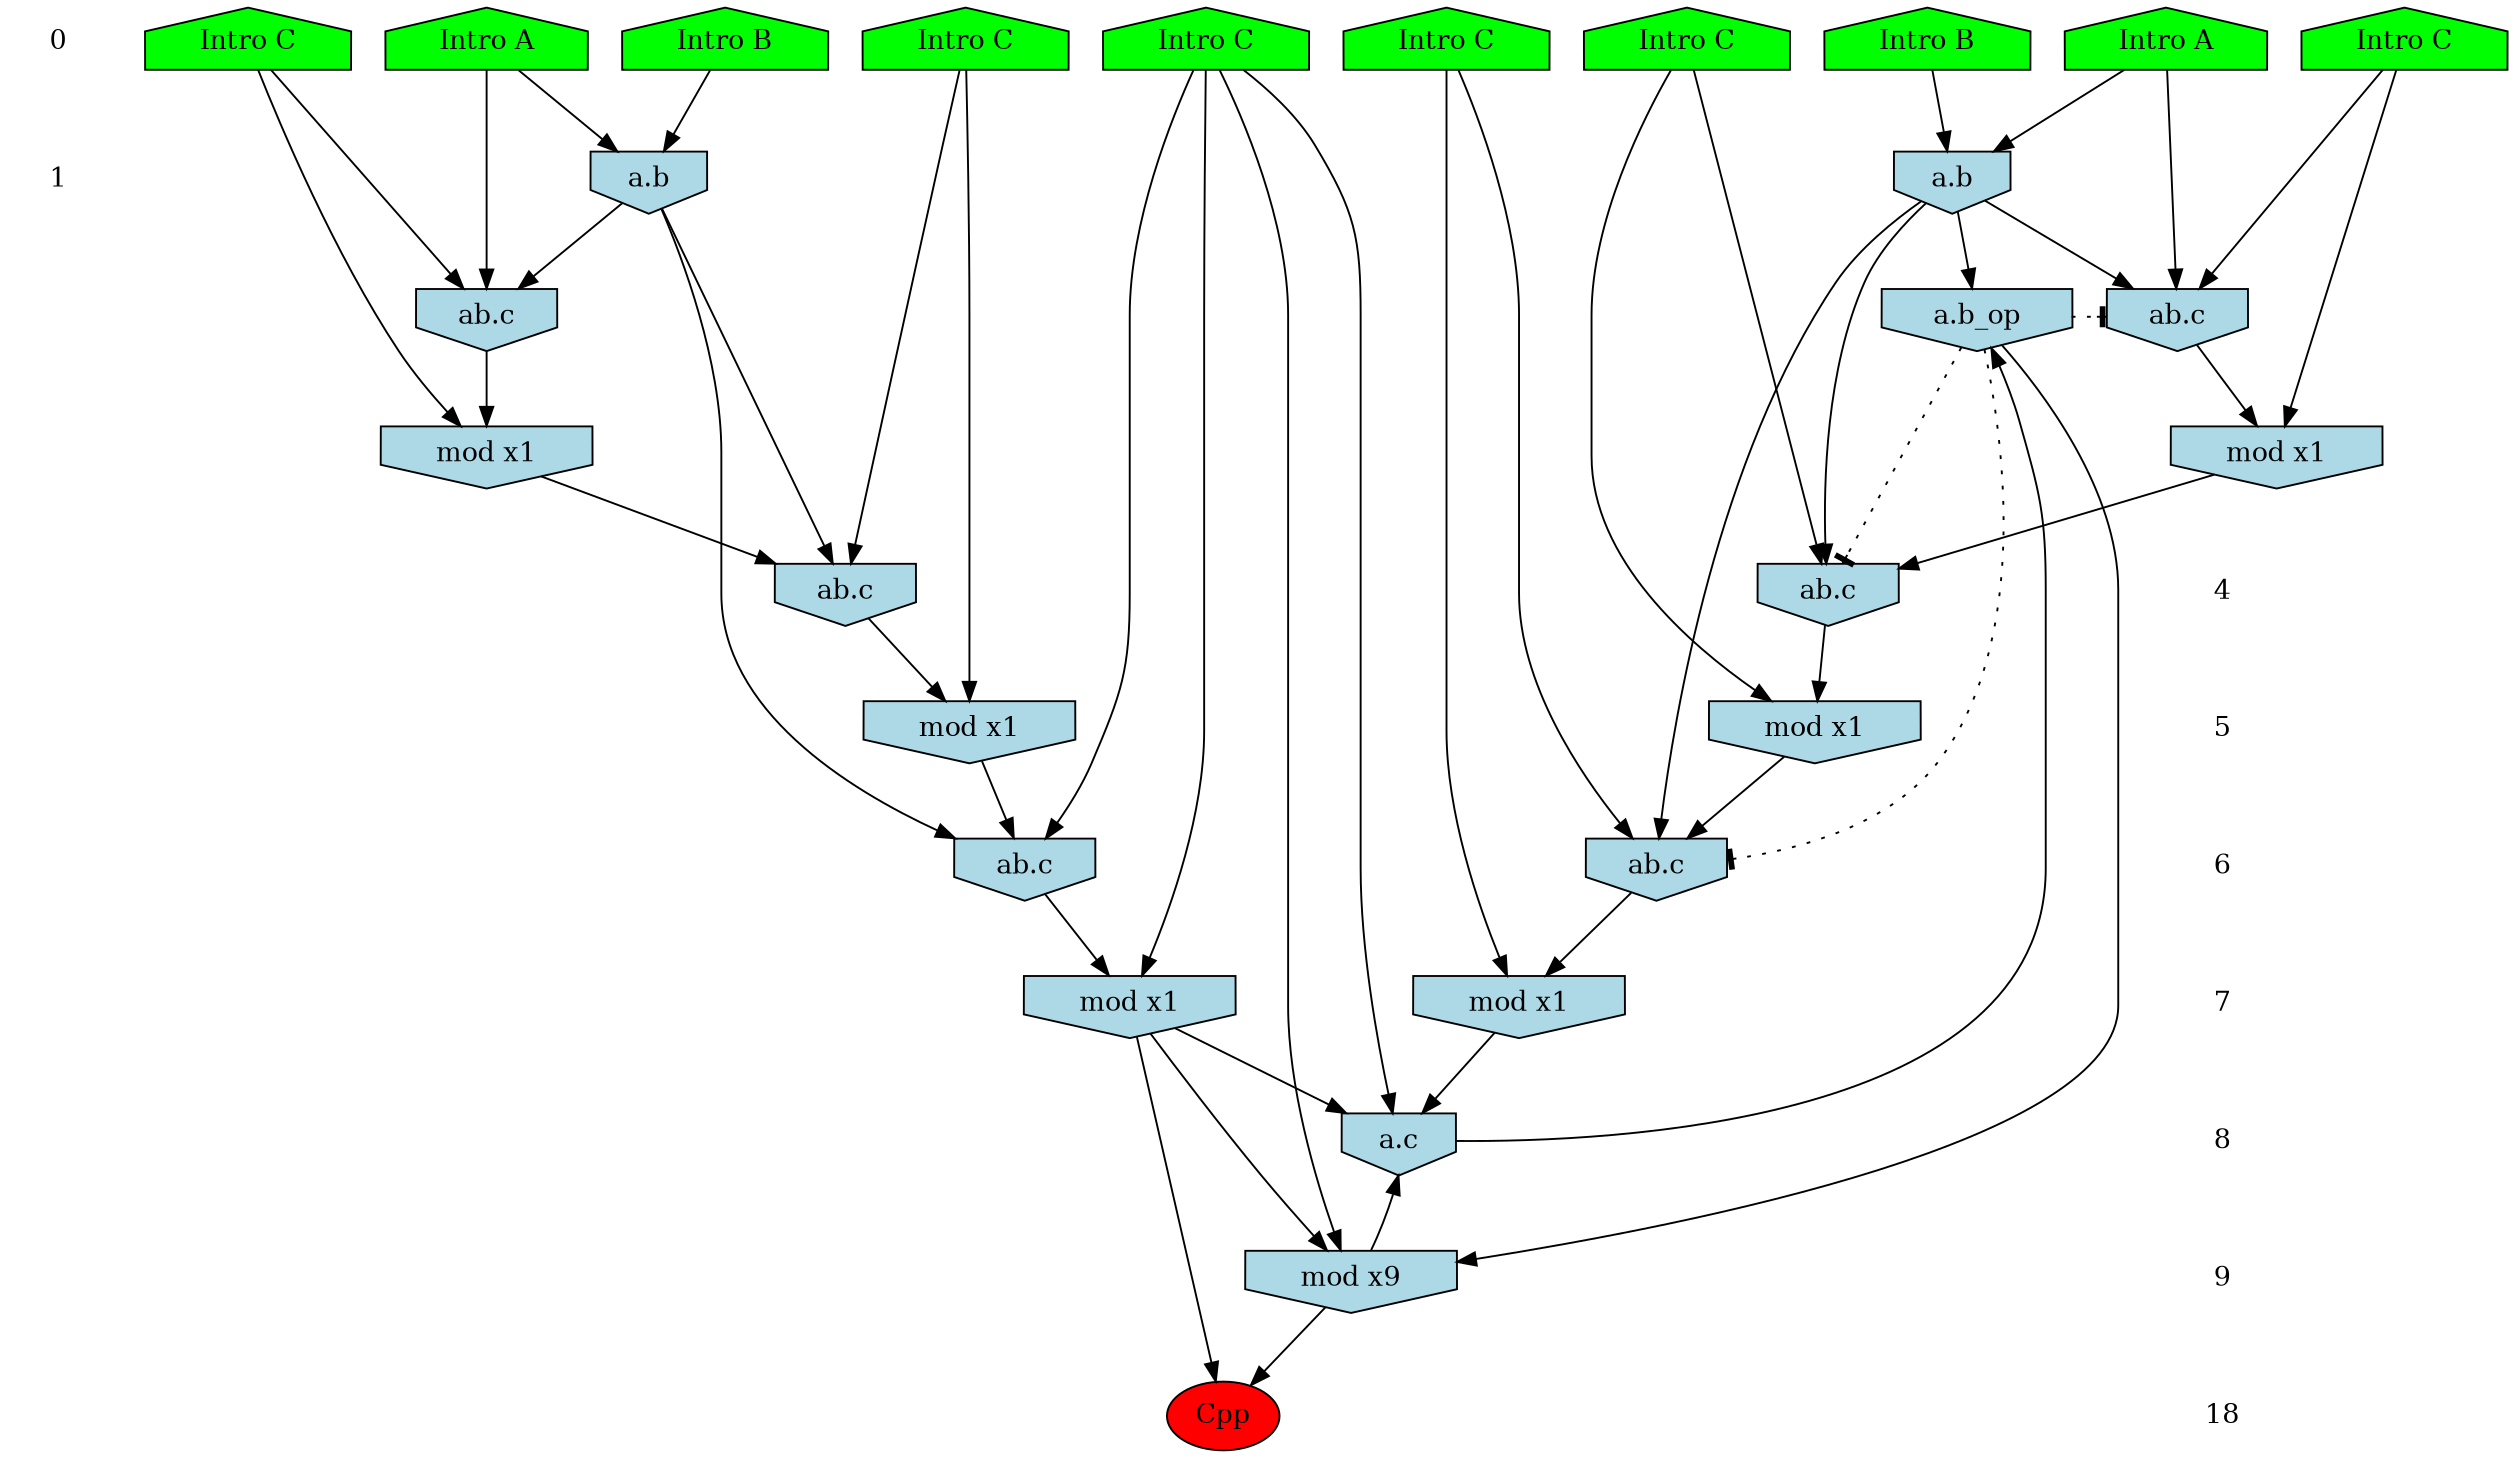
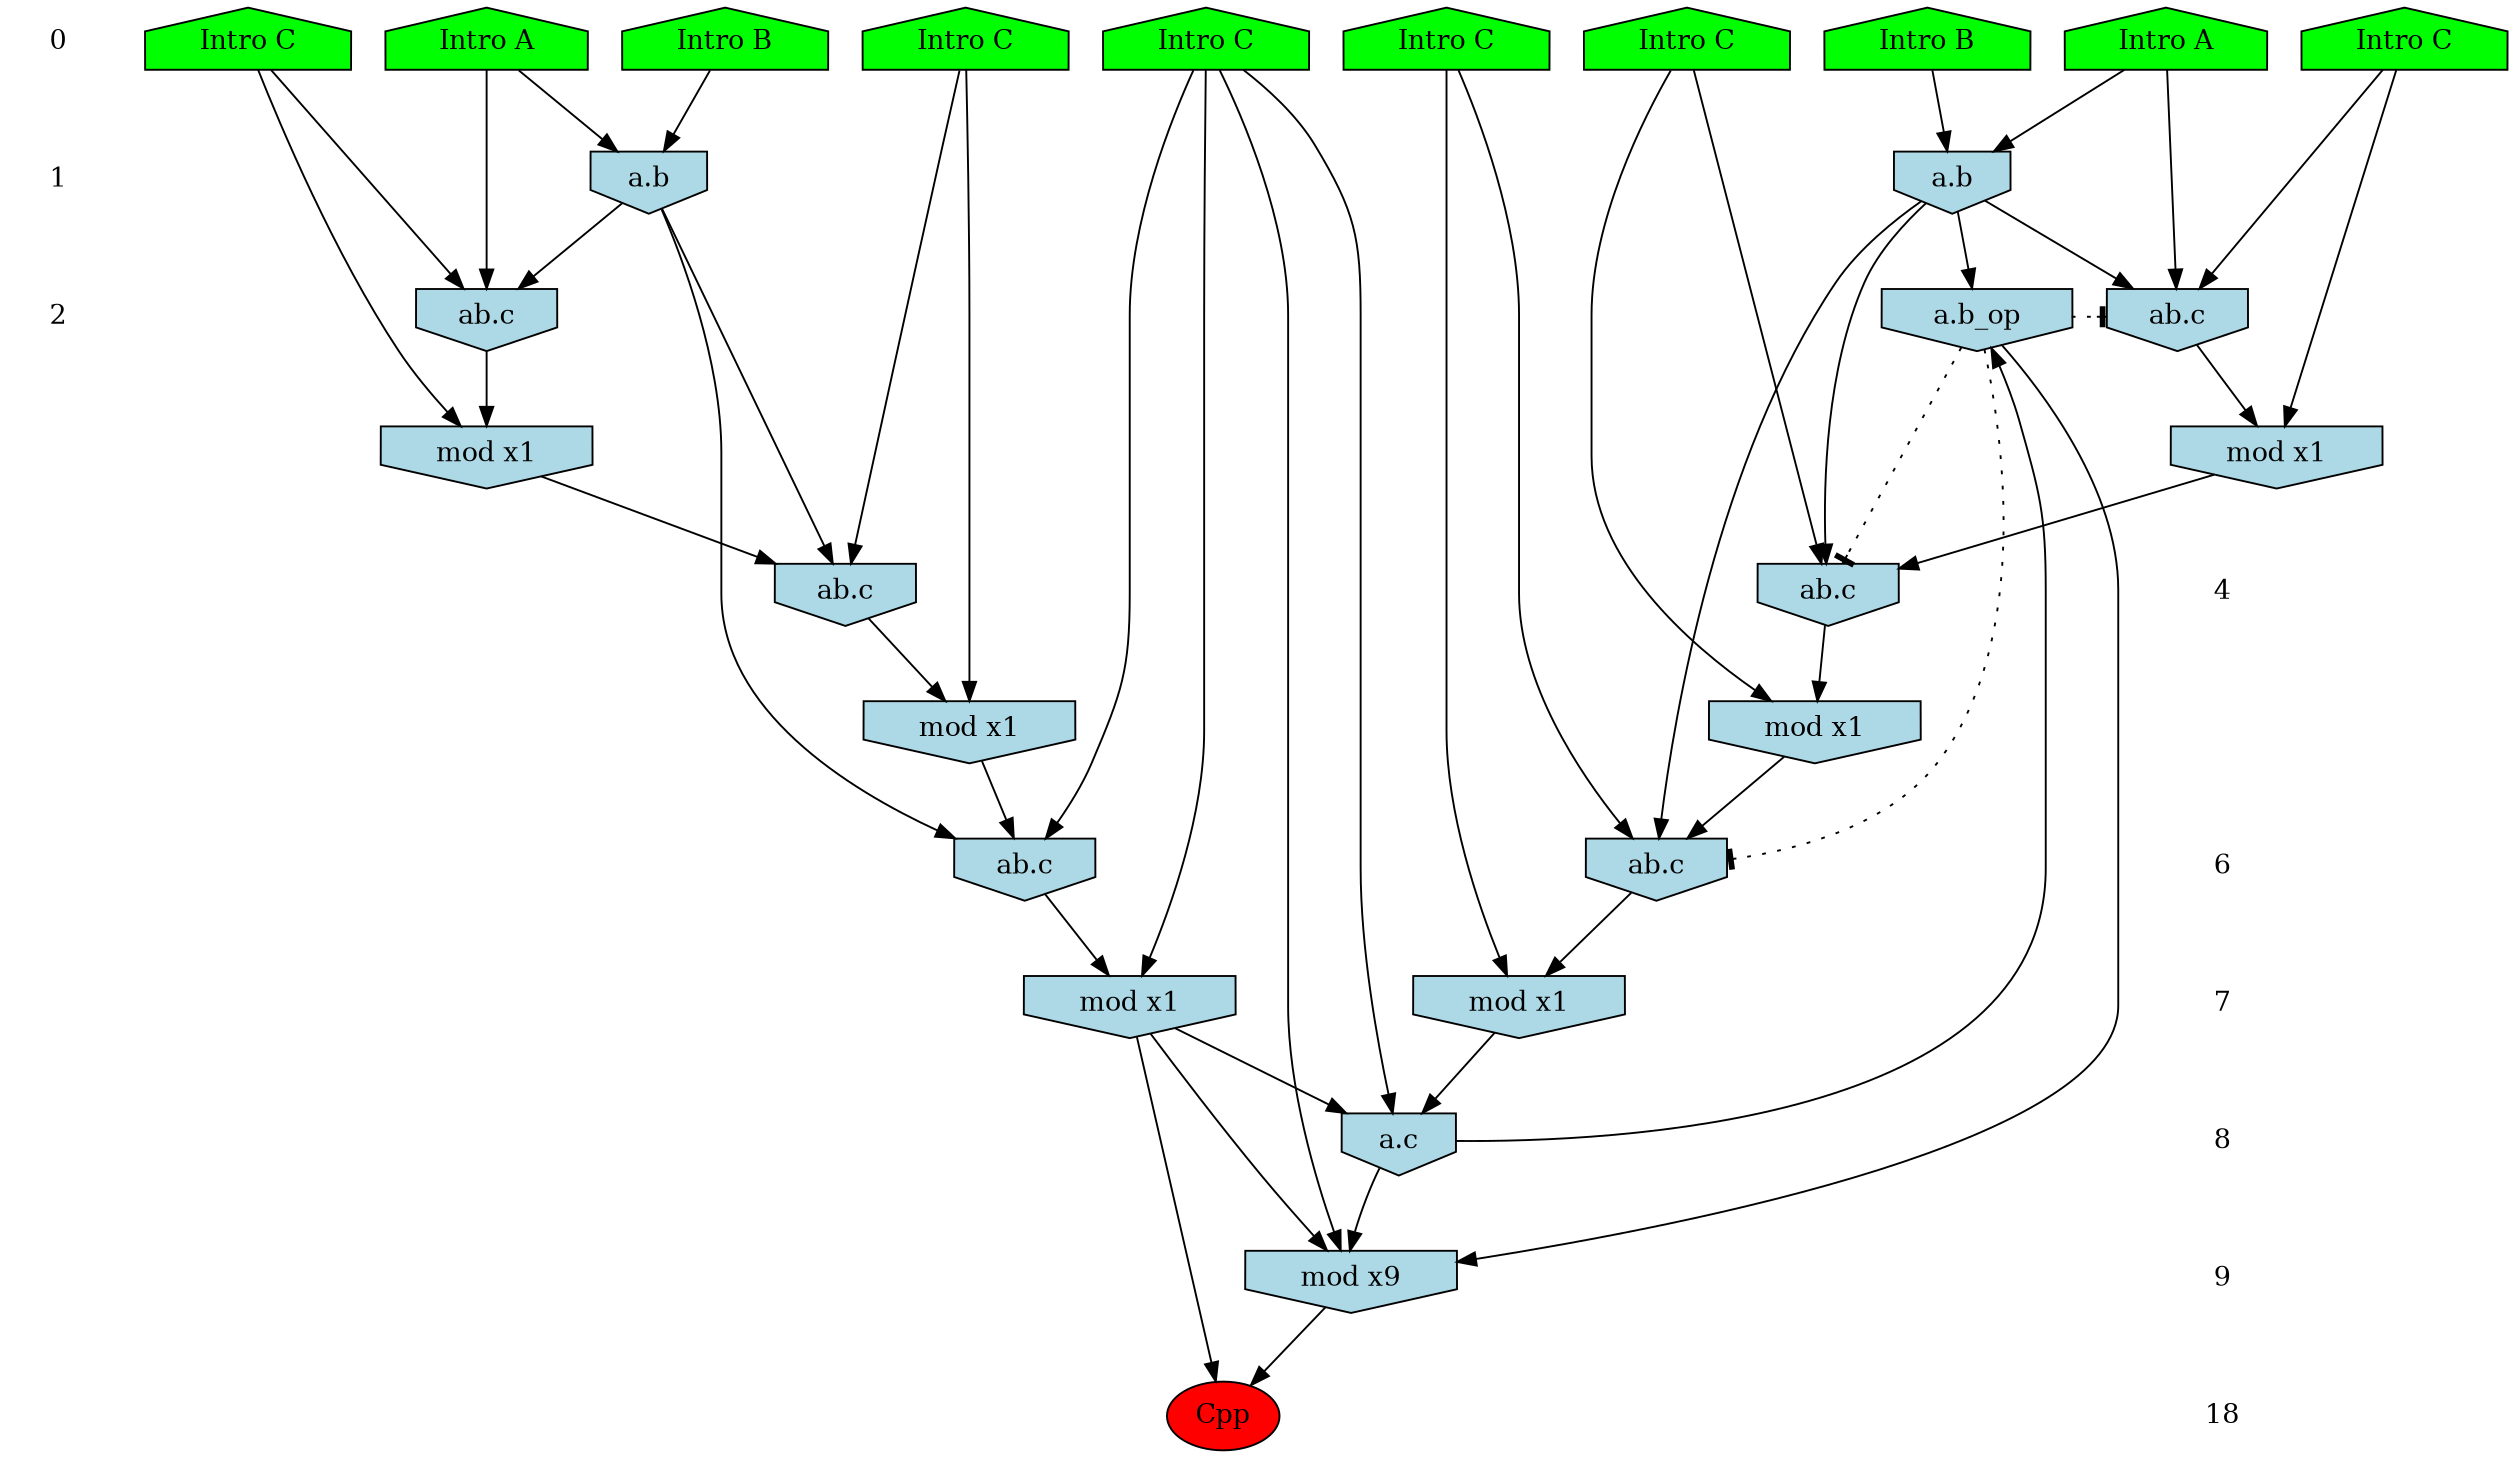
node "2": added
node "5": removed
edge "mod x9" -> "a.c": reversed
